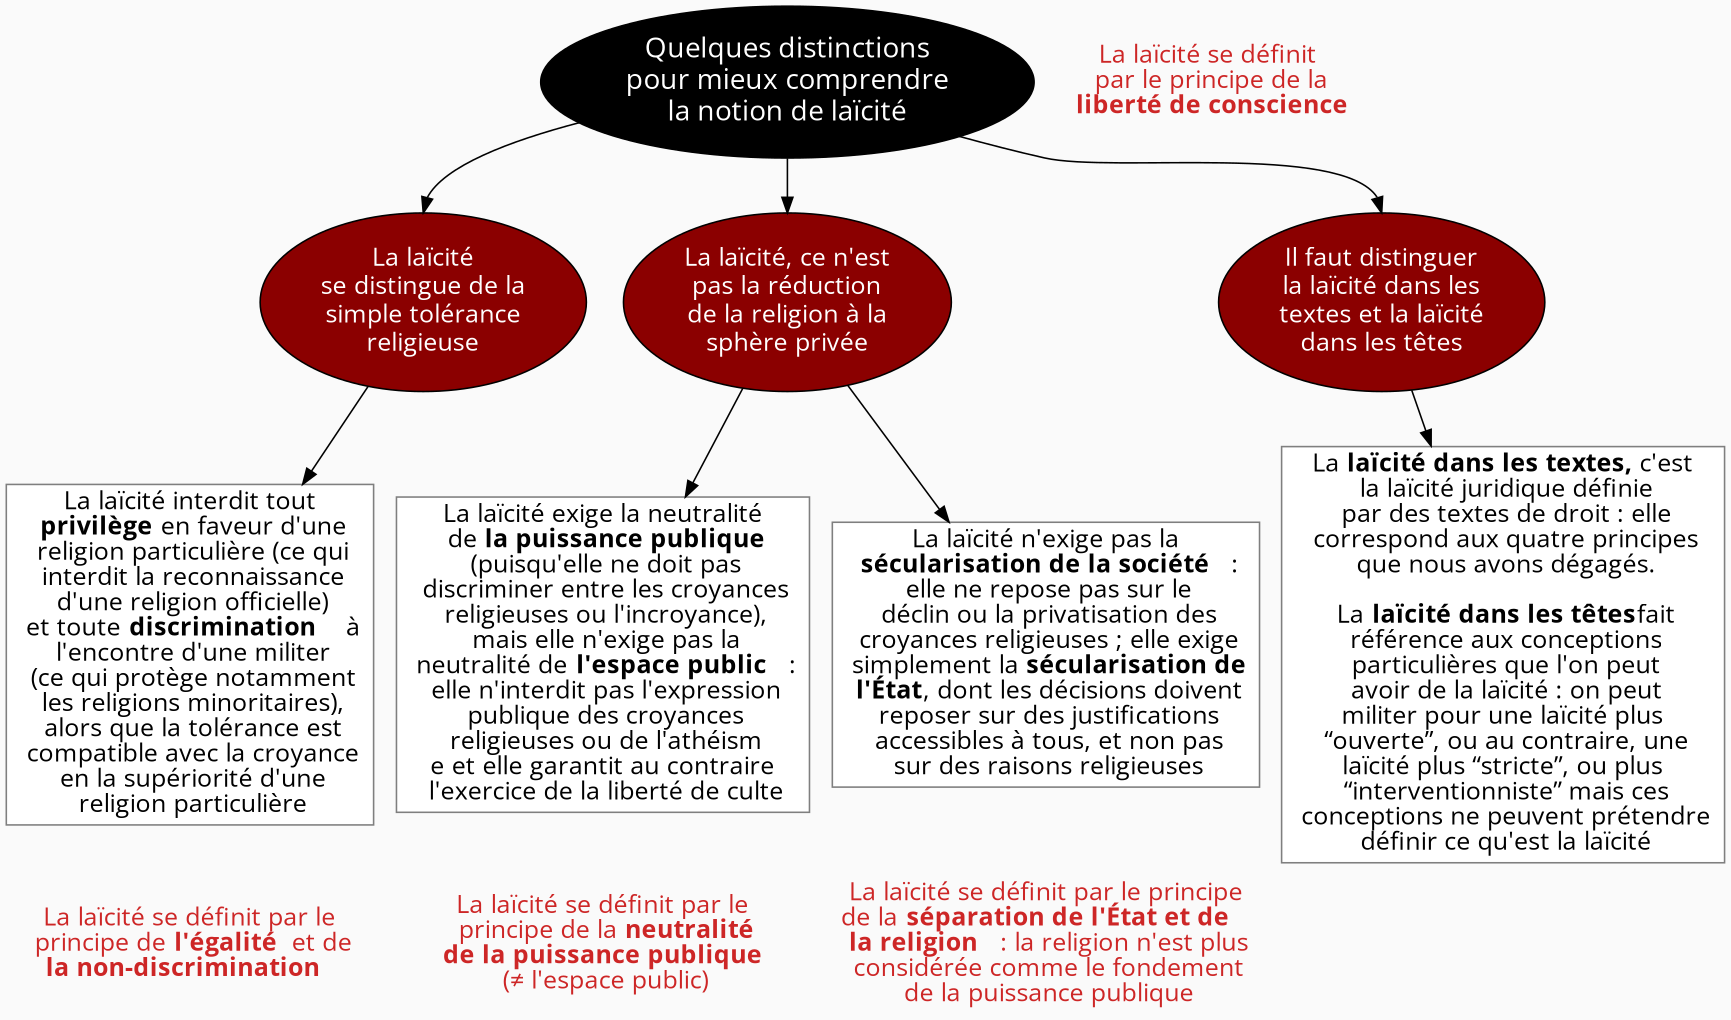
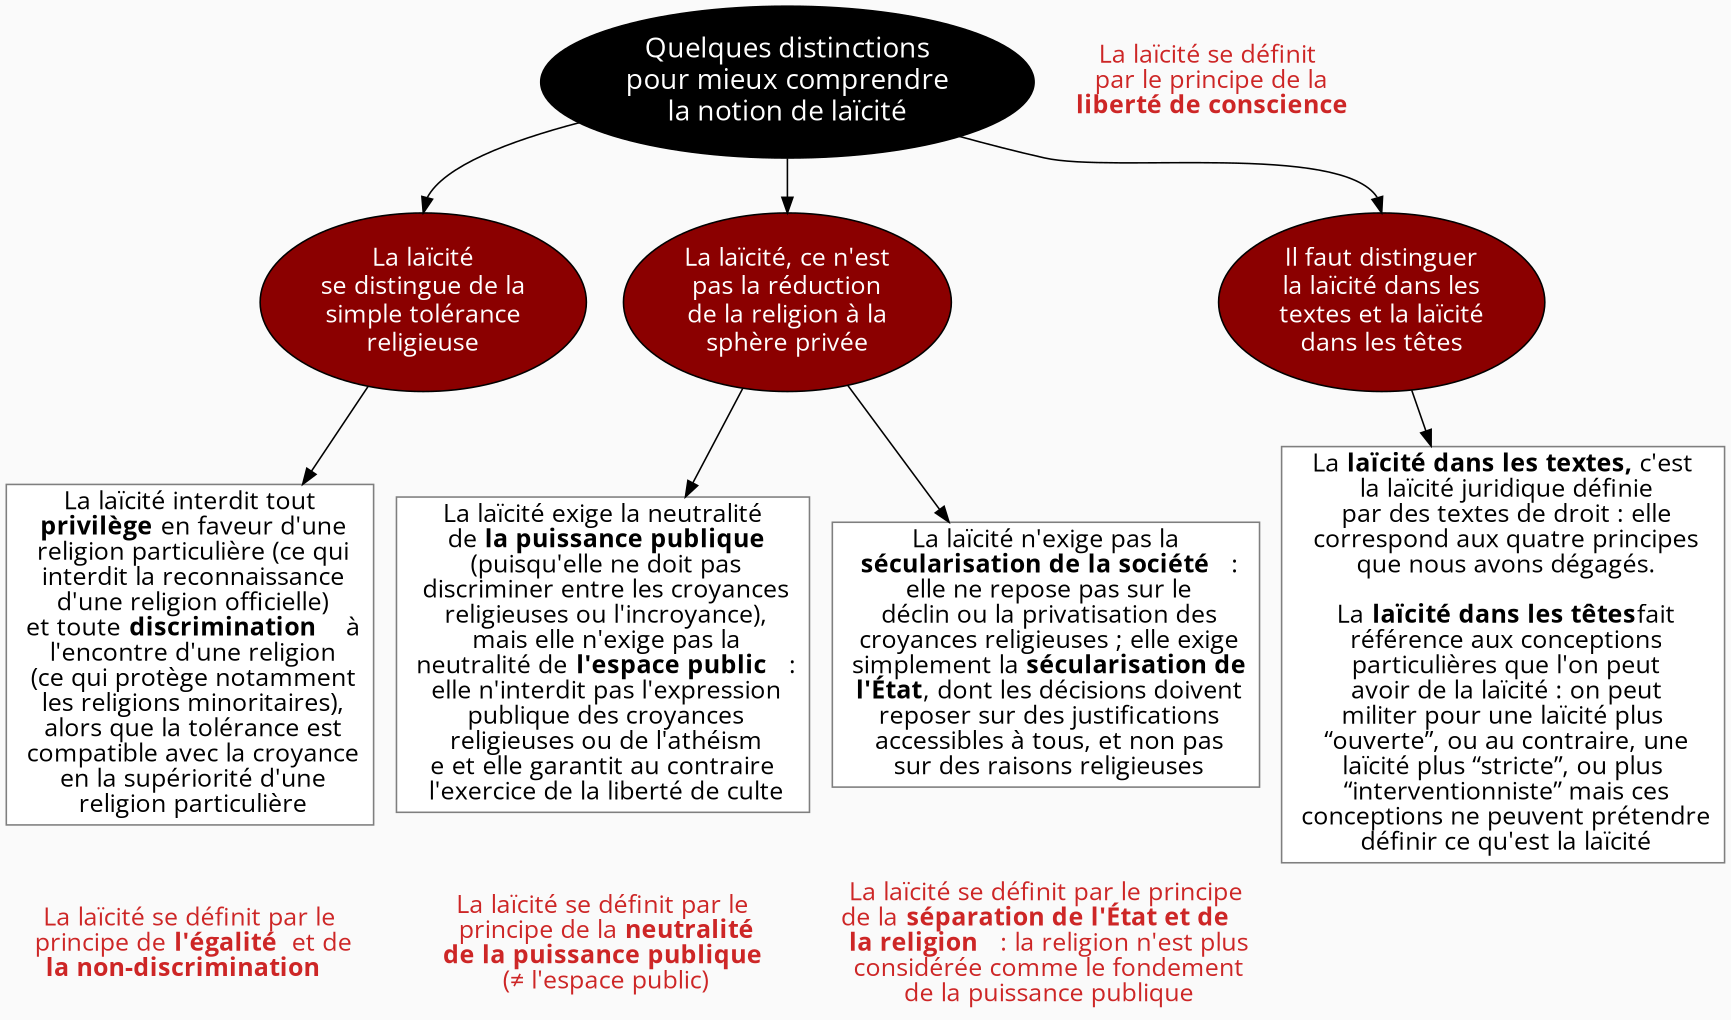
node "La laïcité interdit tout": text "l'encontre d'une militer" -> "l'encontre d'une religion"
